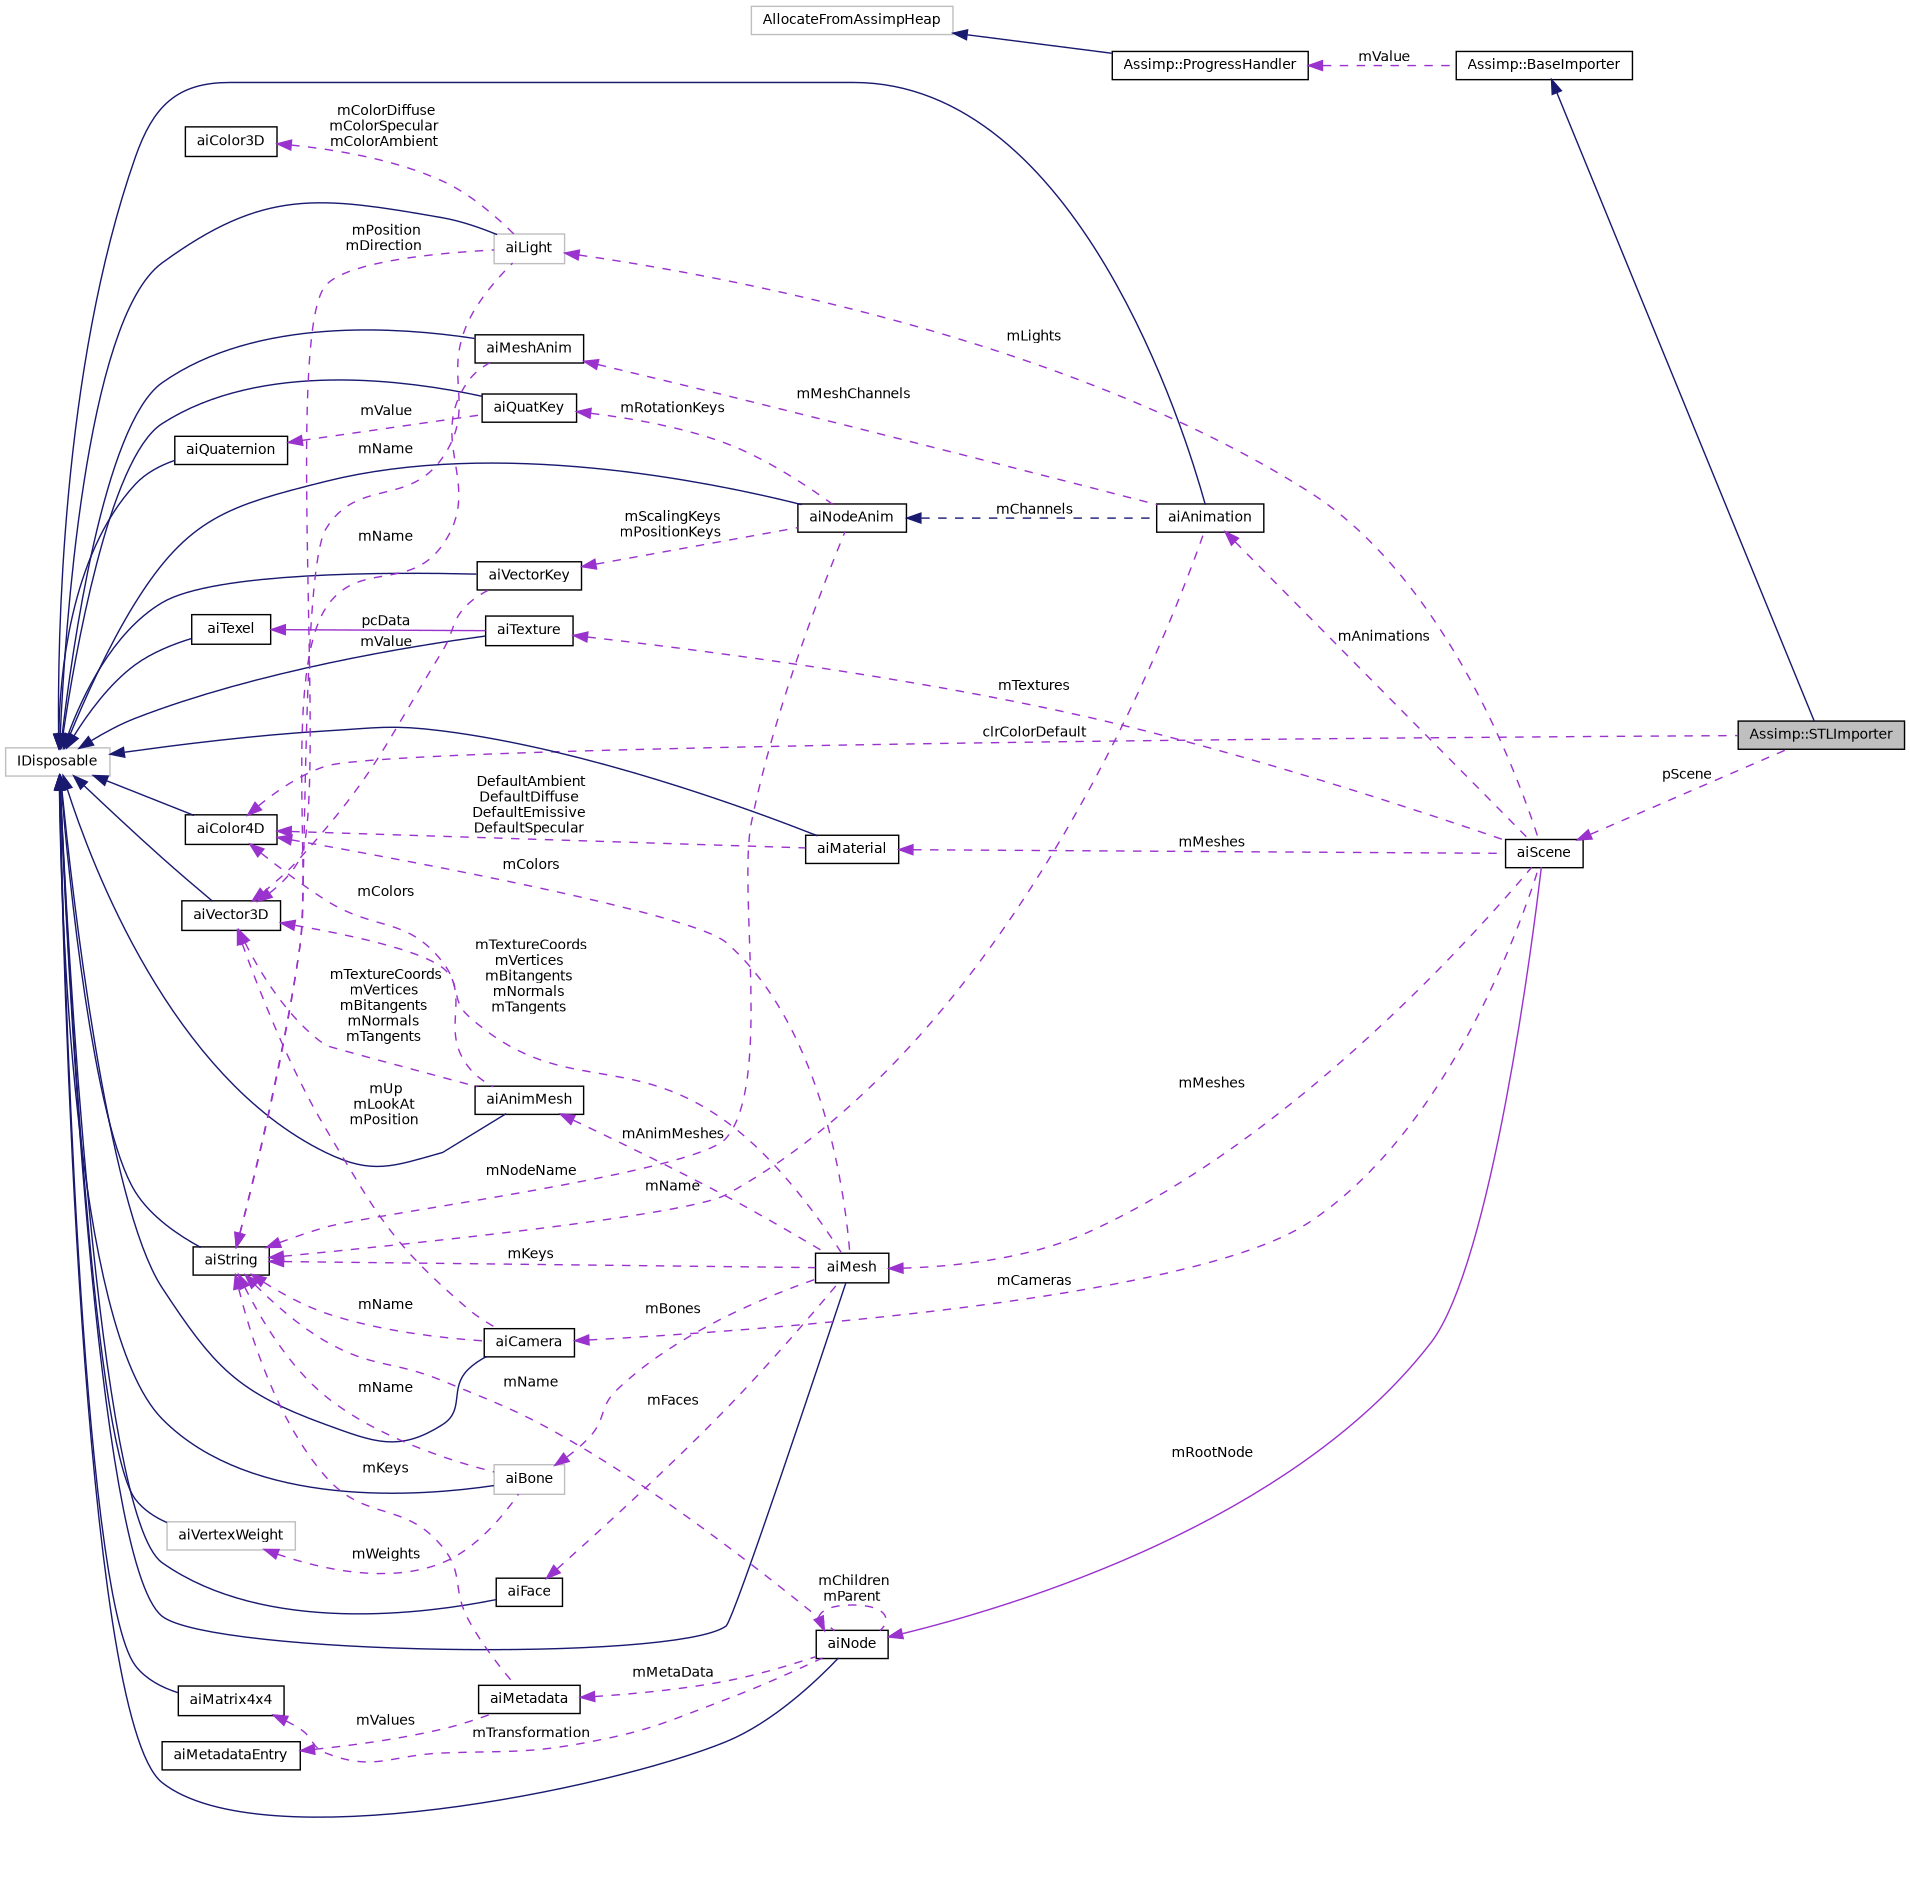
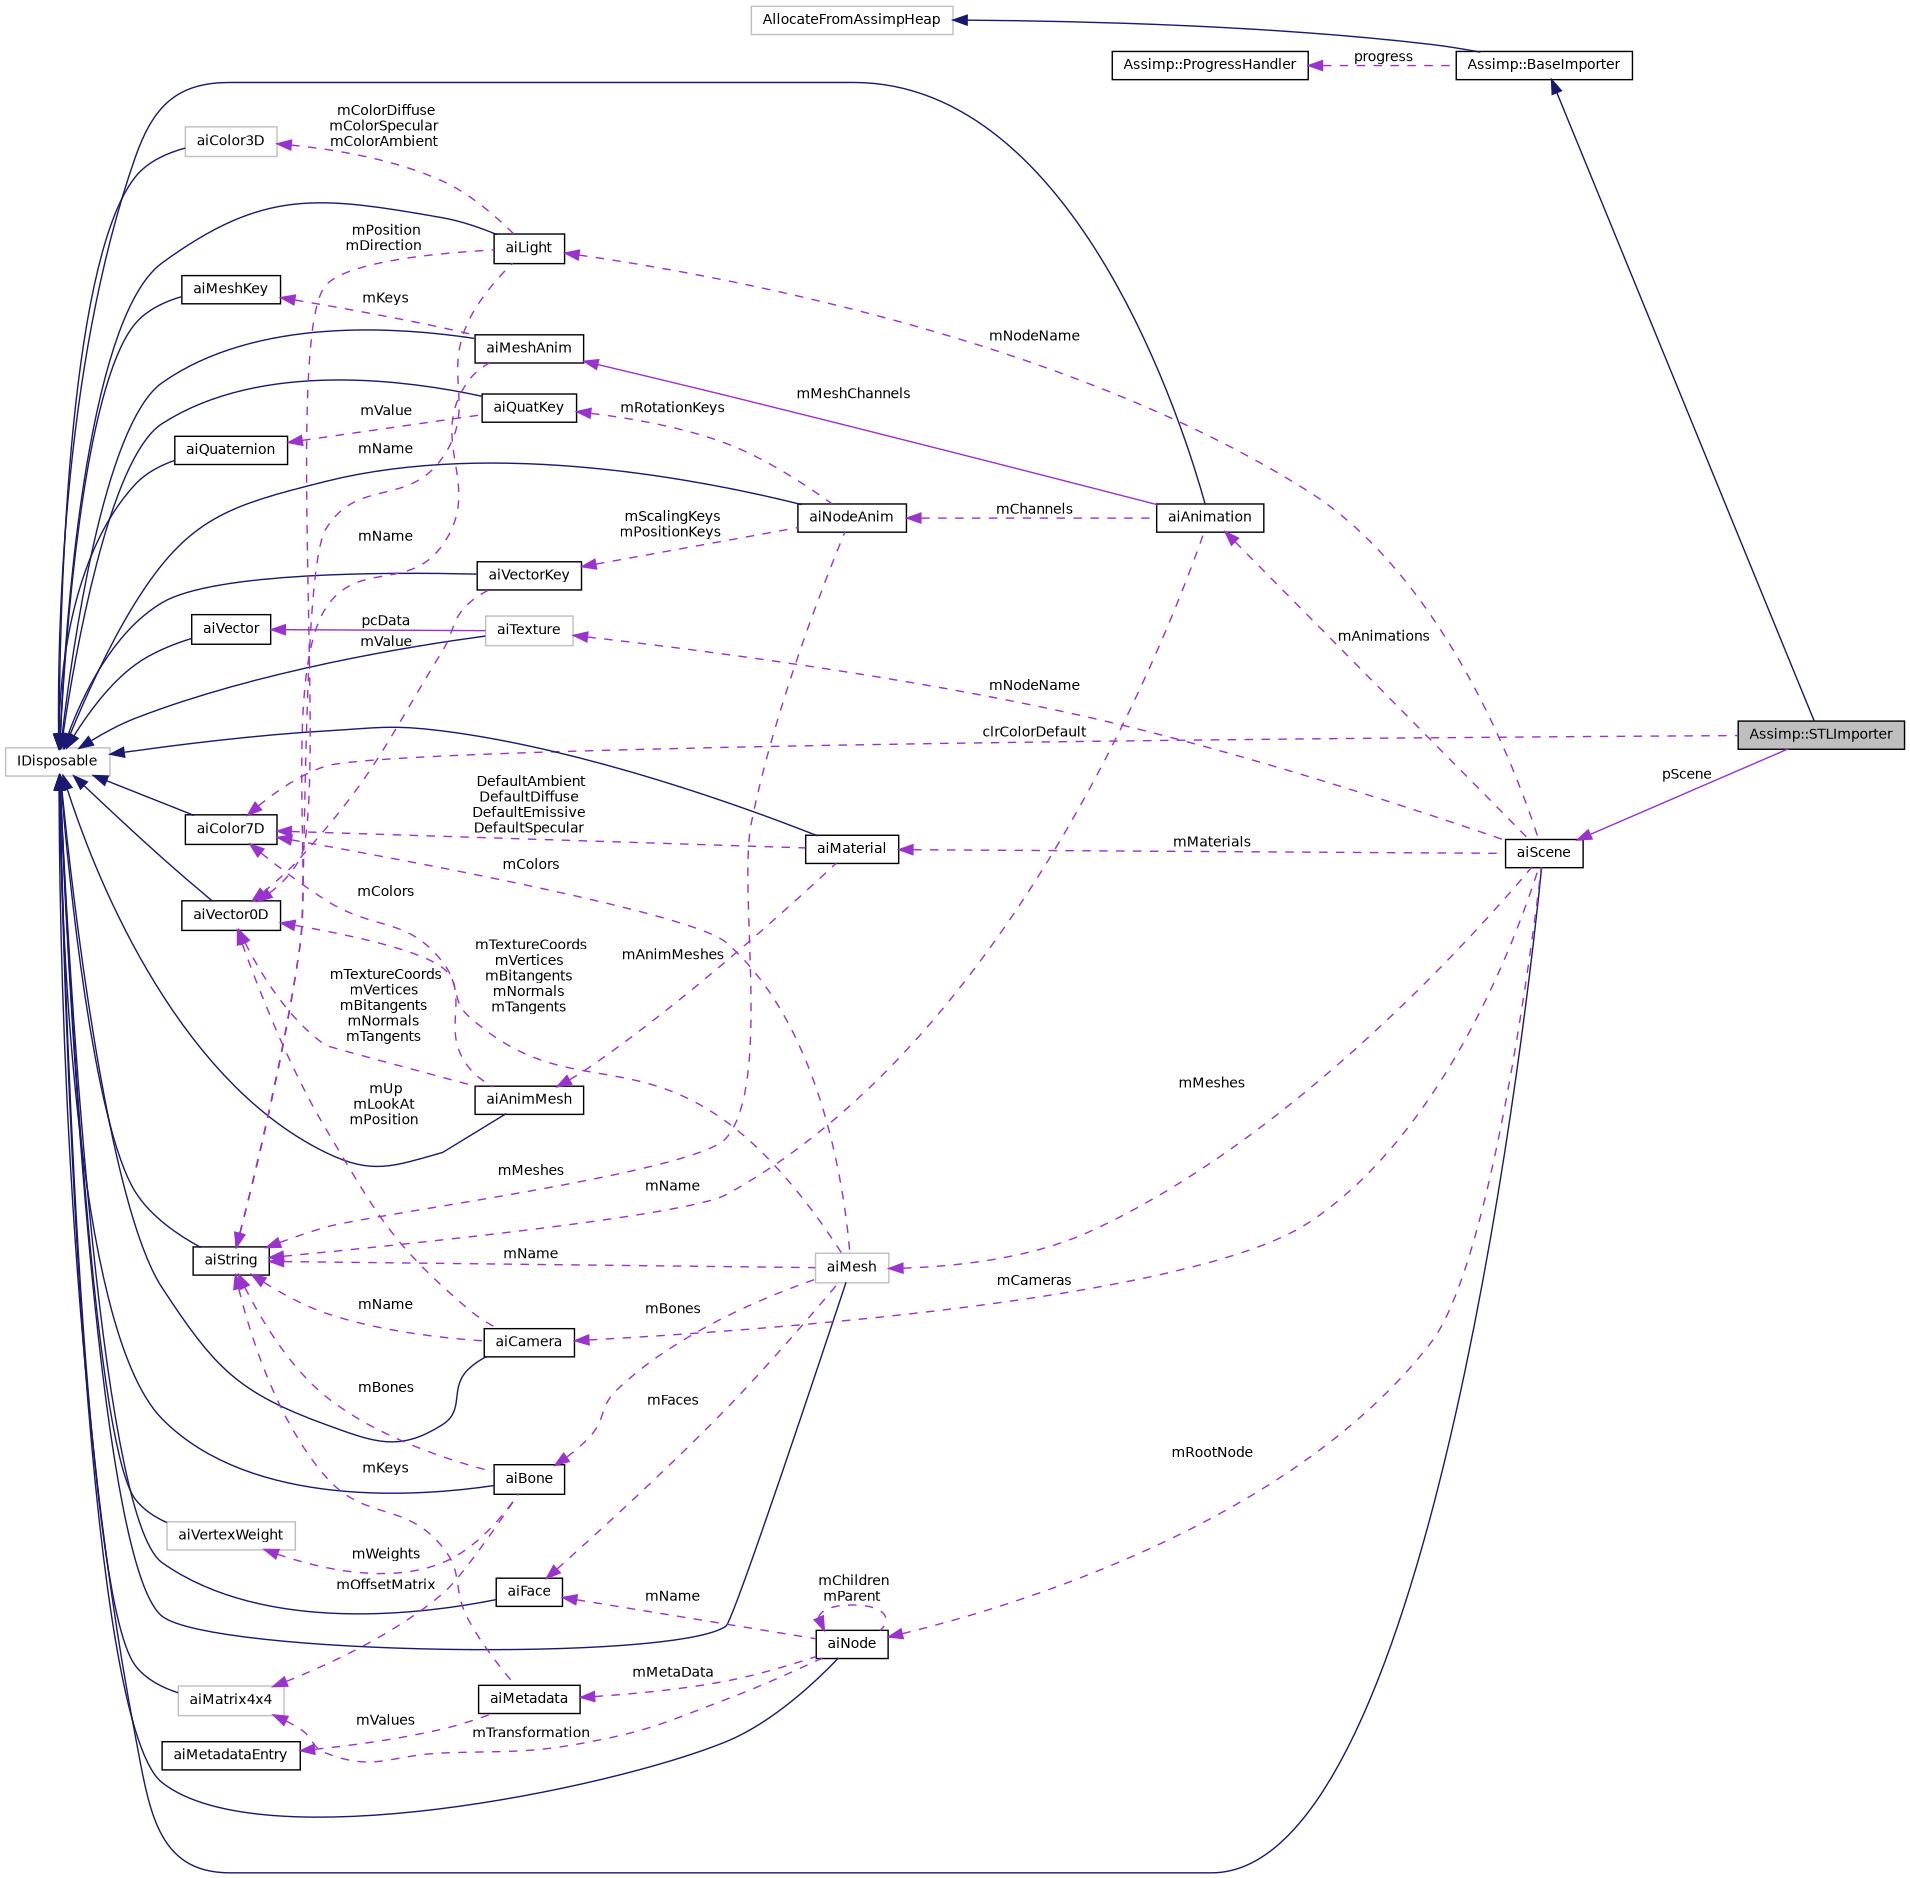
edge "Assimp::ProgressHandler" -> "AllocateFromAssimpHeap": now "Assimp::BaseImporter" -> "AllocateFromAssimpHeap"
edge "Assimp::BaseImporter" -> "Assimp::ProgressHandler": label " mValue" -> " progress"
node "aiColor3D": color black -> grey75
node "aiLight": color grey75 -> black
node "aiMeshKey": added
edge "aiScene" -> "aiLight": label " mLights" -> " mNodeName"
edge "aiColor3D" -> "IDisposable": added
edge "aiAnimation" -> "aiMeshAnim": style dashed -> solid
edge "aiAnimation" -> "aiNodeAnim": color midnightblue -> darkorchid3
node "aiTexel": label "aiTexel" -> "aiVector"
node "aiTexture": color black -> grey75
edge "aiScene" -> "aiTexture": label " mTextures" -> " mNodeName"
edge "Assimp::STLImporter" -> "aiScene": style dashed -> solid
node "aiColor4D": label "aiColor4D" -> "aiColor7D"
edge "aiScene" -> "aiMaterial": label " mMeshes" -> " mMaterials"
node "aiVector3D": label "aiVector3D" -> "aiVector0D"
edge "aiNodeAnim" -> "aiString": label " mNodeName" -> " mMeshes"
edge "aiMesh" -> "aiAnimMesh": now "aiMaterial" -> "aiAnimMesh"
edge "aiMesh" -> "aiString": label " mKeys" -> " mName"
node "aiMesh": color black -> grey75
edge "aiScene" -> "aiNode": style solid -> dashed
edge "aiBone" -> "aiString": label " mName" -> " mBones"
edge "aiNode" -> "aiString": now "aiNode" -> "aiFace"
node "aiBone": color grey75 -> black
edge "aiBone" -> "aiMatrix4x4": added, label "mOffsetMatrix"
node "aiMatrix4x4": color black -> grey75
edge "aiScene" -> "IDisposable": added
